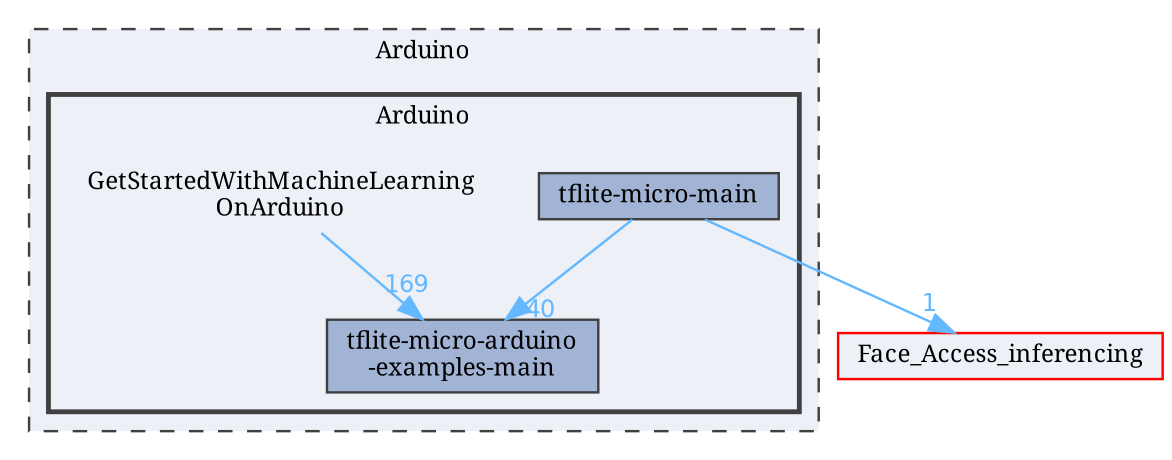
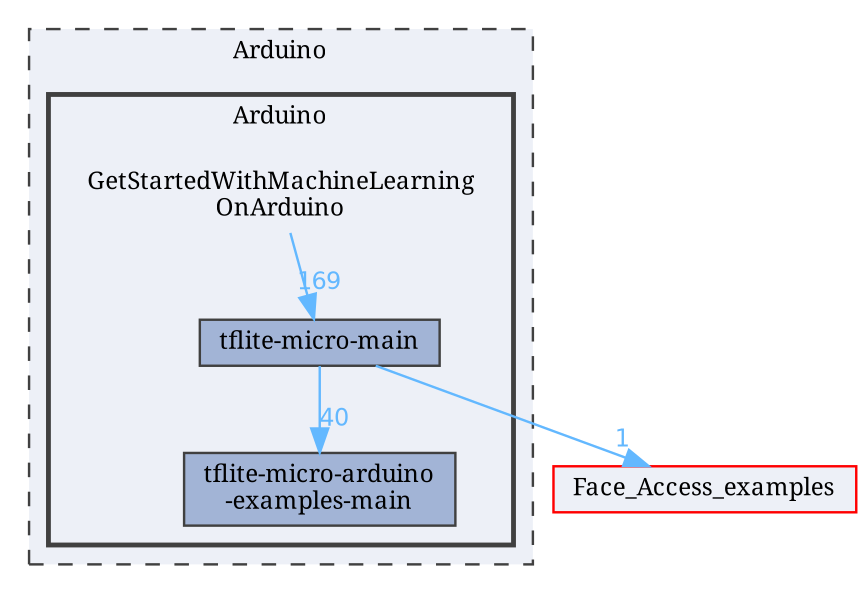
edge "GetStartedWithMachineLearning OnArduino" -> "tflite-micro-arduino -examples-main": now "GetStartedWithMachineLearning OnArduino" -> "tflite-micro-main"
node "Face_Access_inferencing": label "Face_Access_inferencing" -> "Face_Access_examples"
